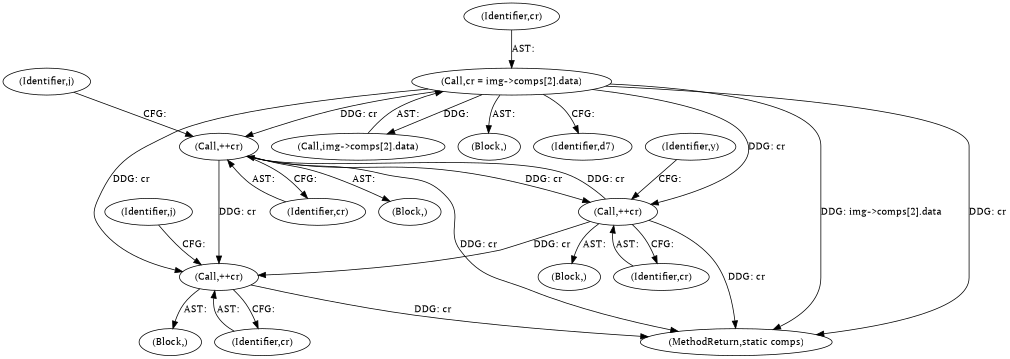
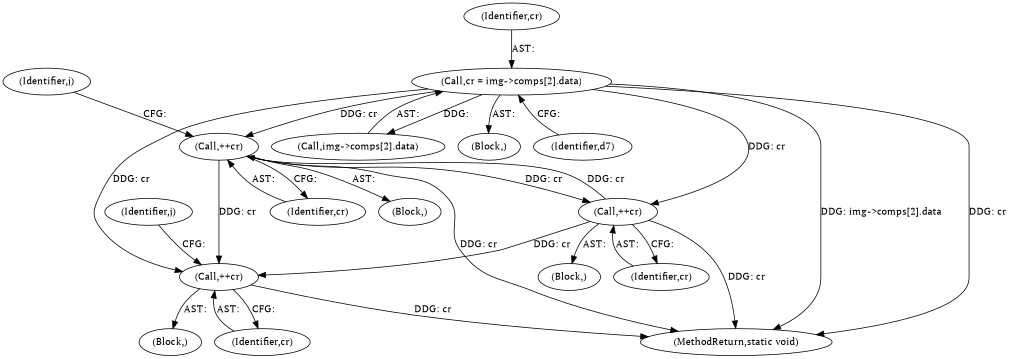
edge "(Call,cr = img->comps[2].data)" -> "(Identifier,d7)": reversed
node "(Identifier,y)": removed
node "(MethodReturn,static comps)": label "(MethodReturn,static comps)" -> "(MethodReturn,static void)"
